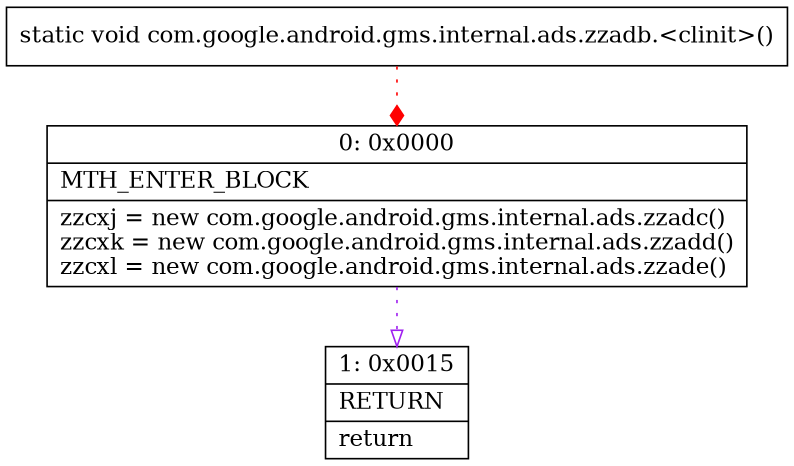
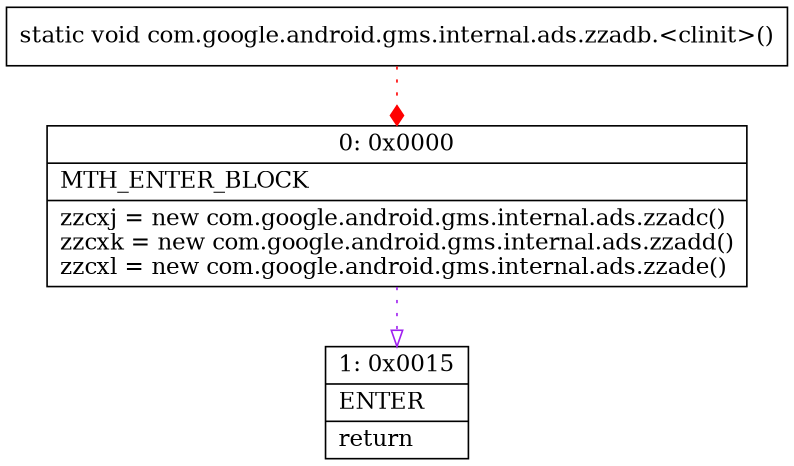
node "1: 0x0015": text "RETURN" -> "ENTER"
